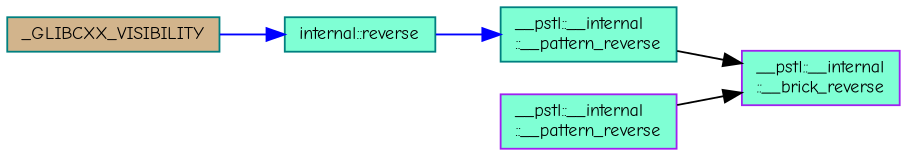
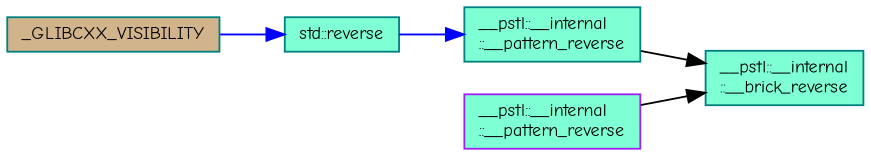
node "internal::reverse": label "internal::reverse" -> "std::reverse"
node "__pstl::__internal ::__brick_reverse": color purple -> teal
